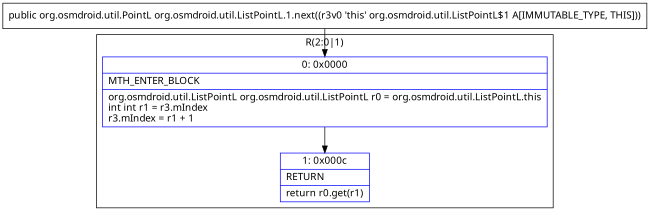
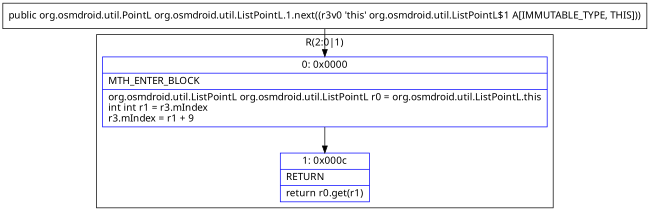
node "0: 0x0000": text "r3.mIndex = r1 + 1" -> "r3.mIndex = r1 + 9"
